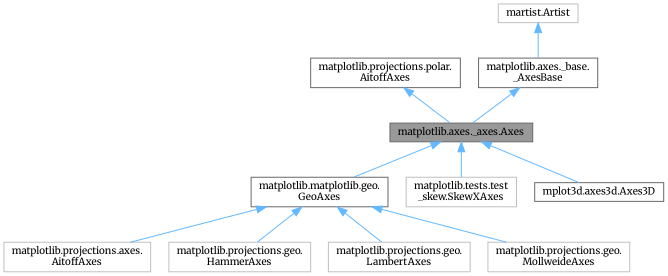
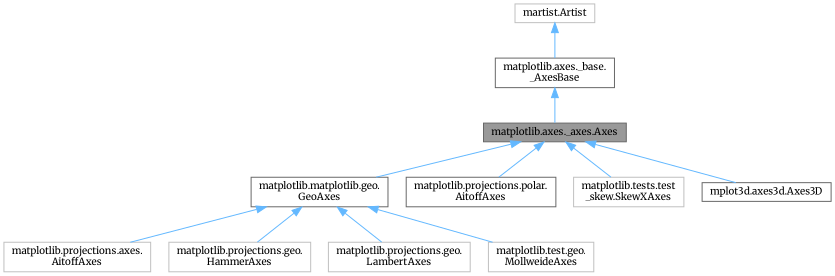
edge "matplotlib.axes._axes.Axes" -> "matplotlib.projections.polar. AitoffAxes": reversed
node "matplotlib.projections.geo. MollweideAxes": label "matplotlib.projections.geo. MollweideAxes" -> "matplotlib.test.geo. MollweideAxes"
